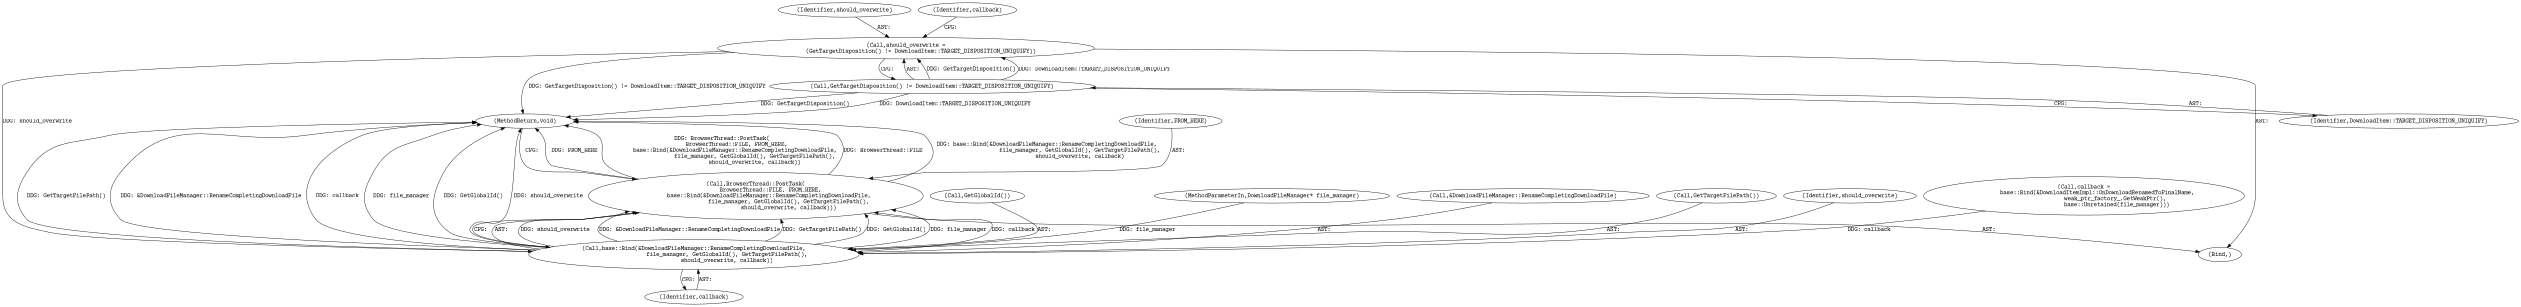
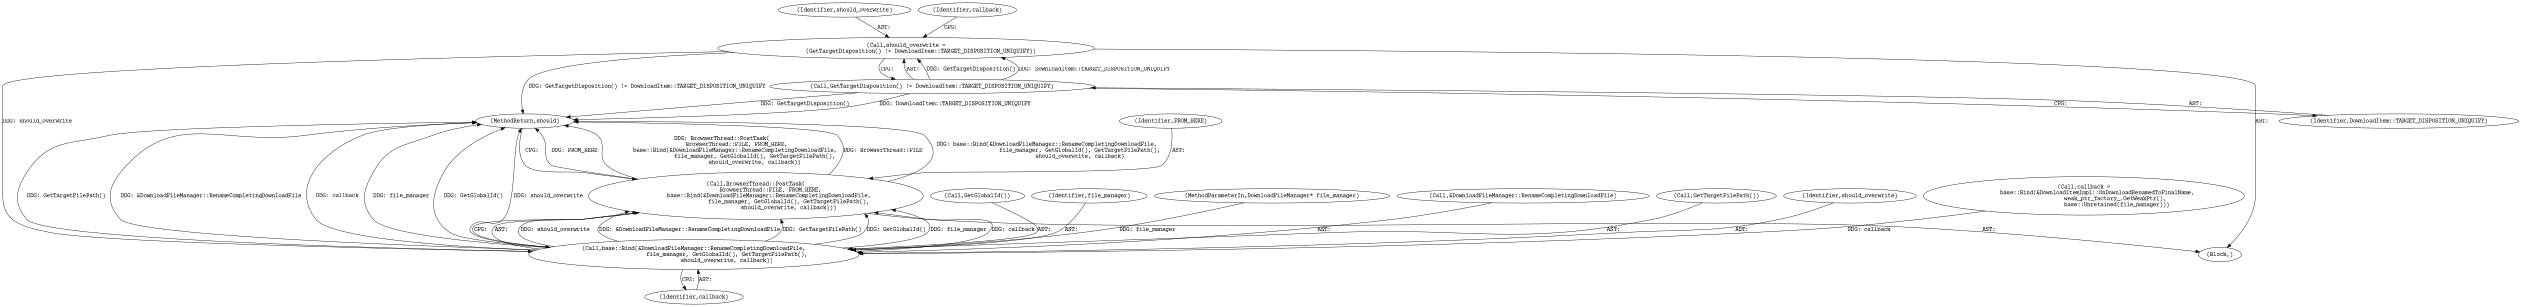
node "(MethodReturn,void)": label "(MethodReturn,void)" -> "(MethodReturn,should)"
node "(Identifier,file_manager)": added
node "(Bind,)": label "(Bind,)" -> "(Block,)"
